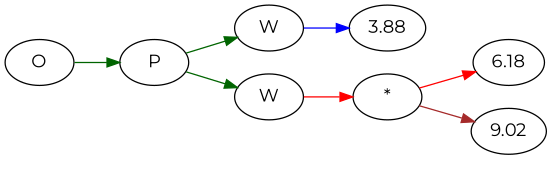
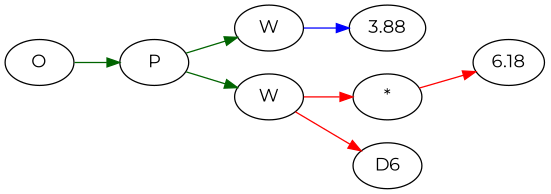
node "9.02": removed
node "D6": added
